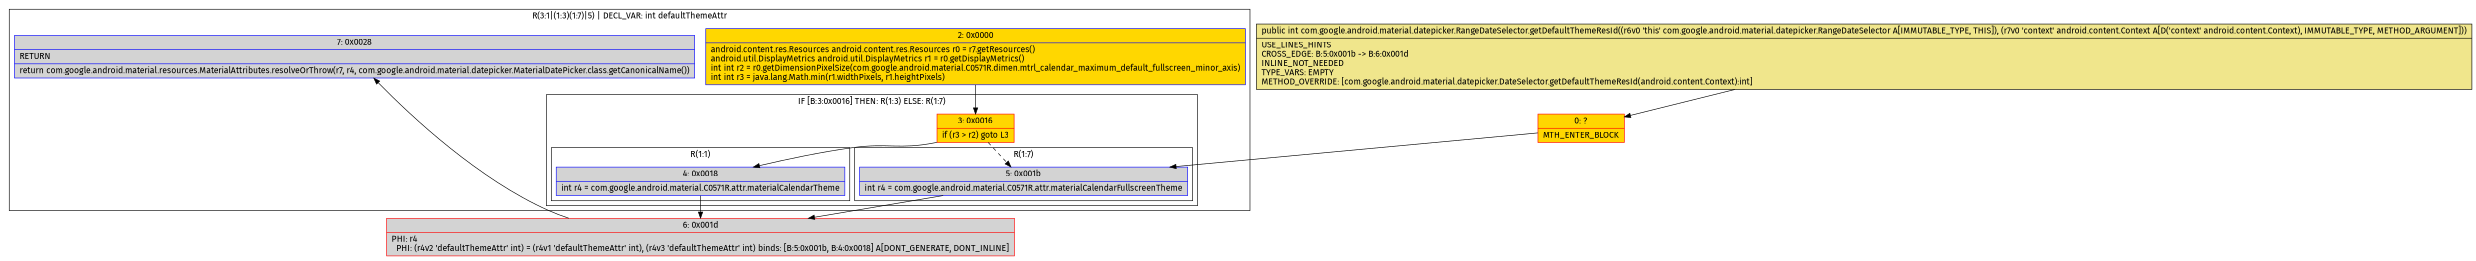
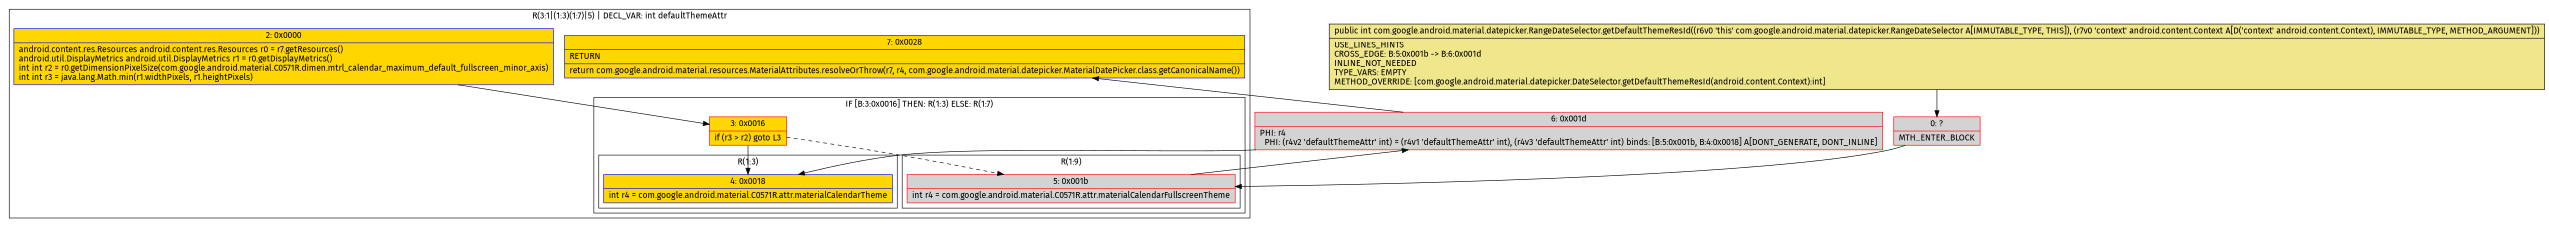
node "7: 0x0028": fillcolor lightgrey -> gold
node "0: ?": fillcolor gold -> lightgrey
cluster "R(1:1)": label "R(1:1)" -> "R(1:3)"
cluster "R(1:7)": label "R(1:7)" -> "R(1:9)"
node "4: 0x0018": fillcolor lightgrey -> gold
node "5: 0x001b": color blue -> red
edge "4: 0x0018" -> "6: 0x001d": reversed
